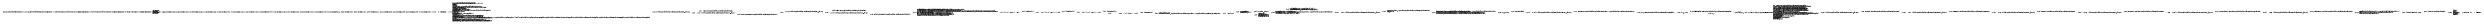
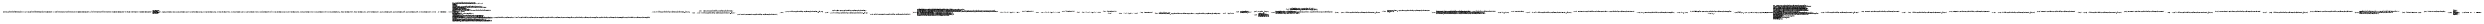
node "71: 0x0000": text "r26.collapsingTextHelper = r2" -> "r26.com = r2"
